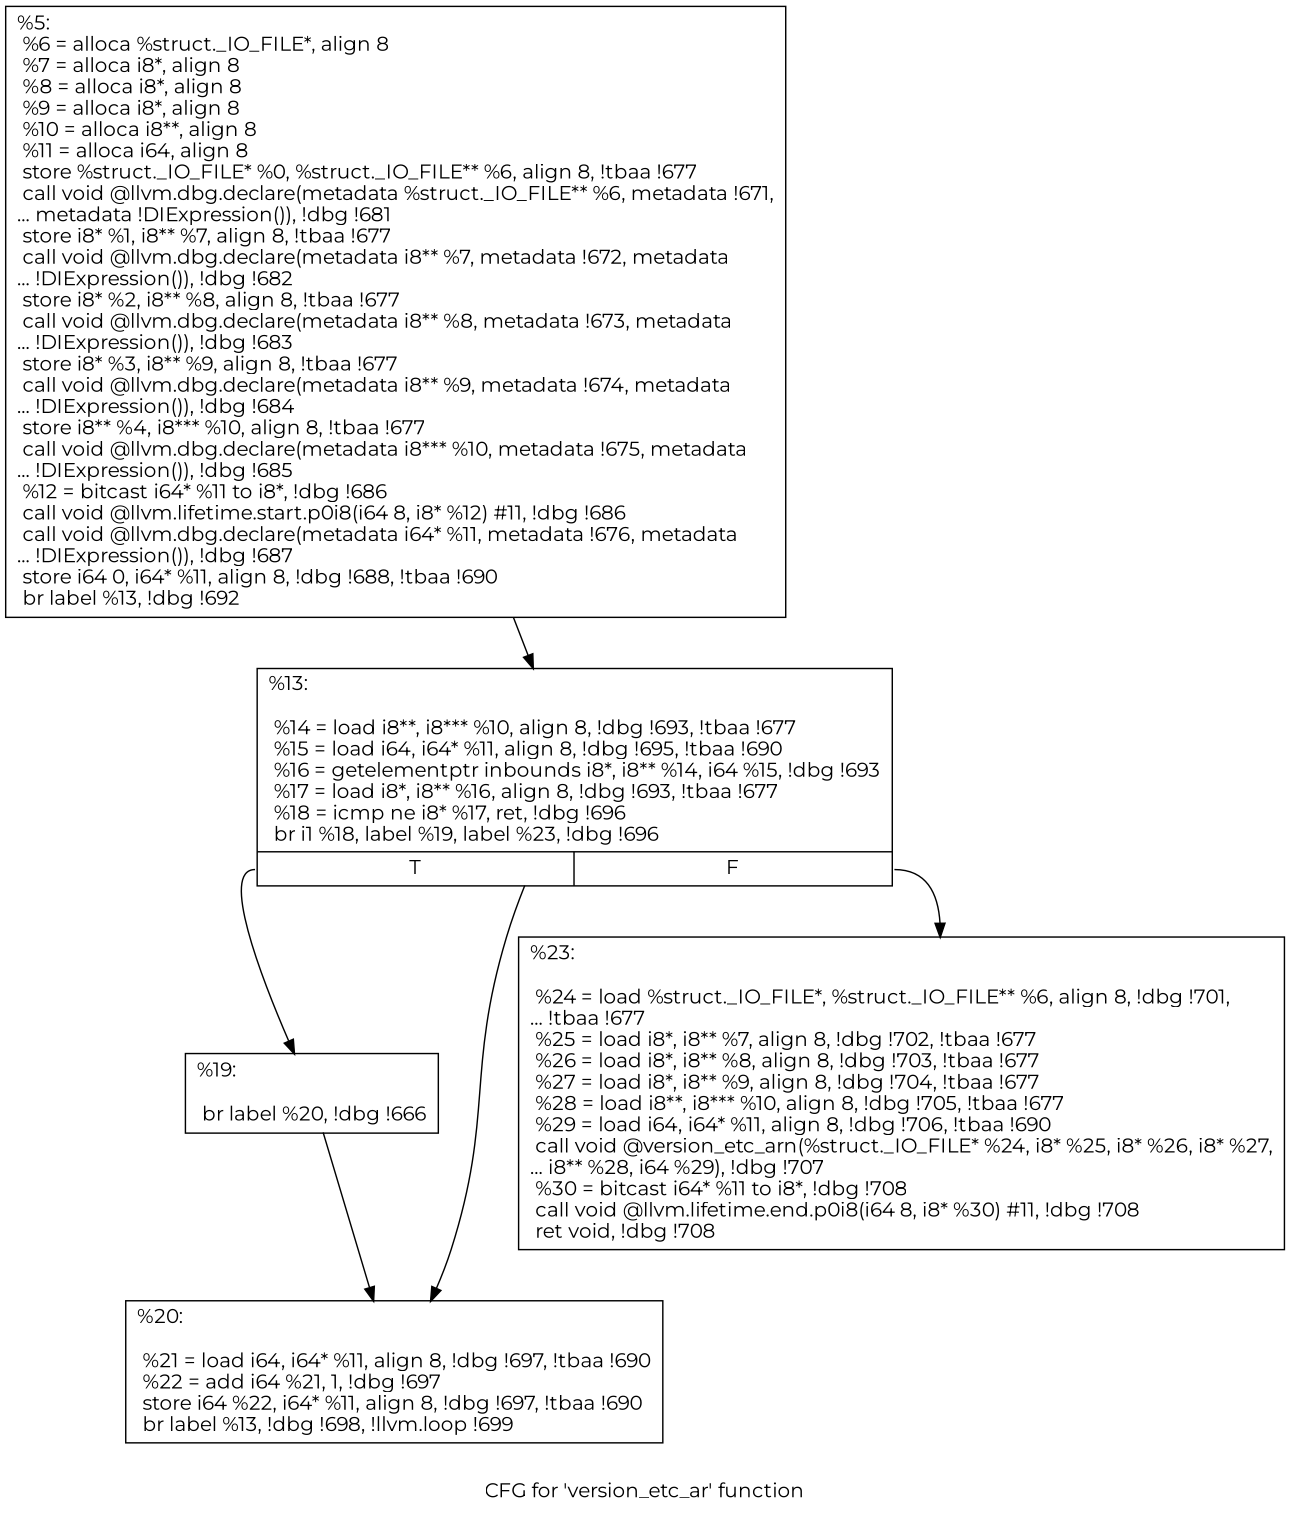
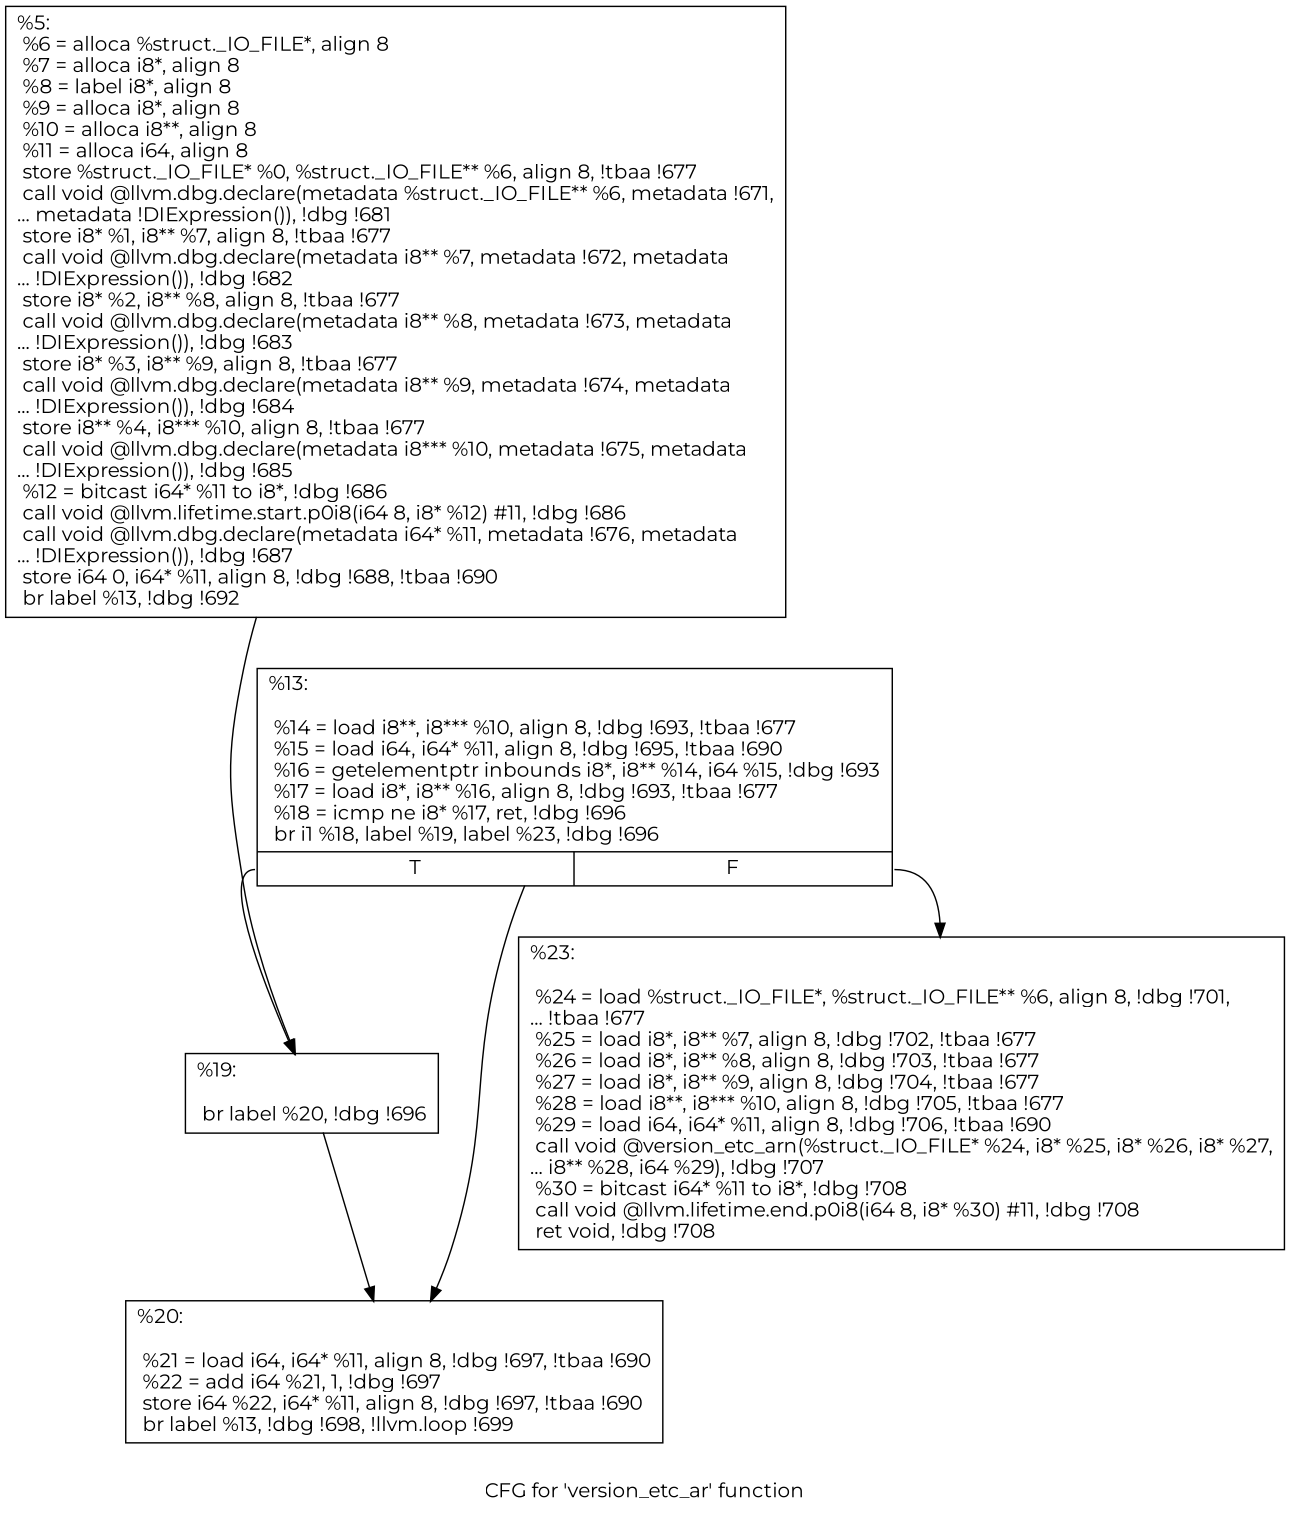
node "%5:": text "%8 = alloca i8*, align 8" -> "%8 = label i8*, align 8"
edge "%5:" -> "%13:": now "%5:" -> "%19:"
node "%19:": text "br label %20, !dbg !666" -> "br label %20, !dbg !696"
